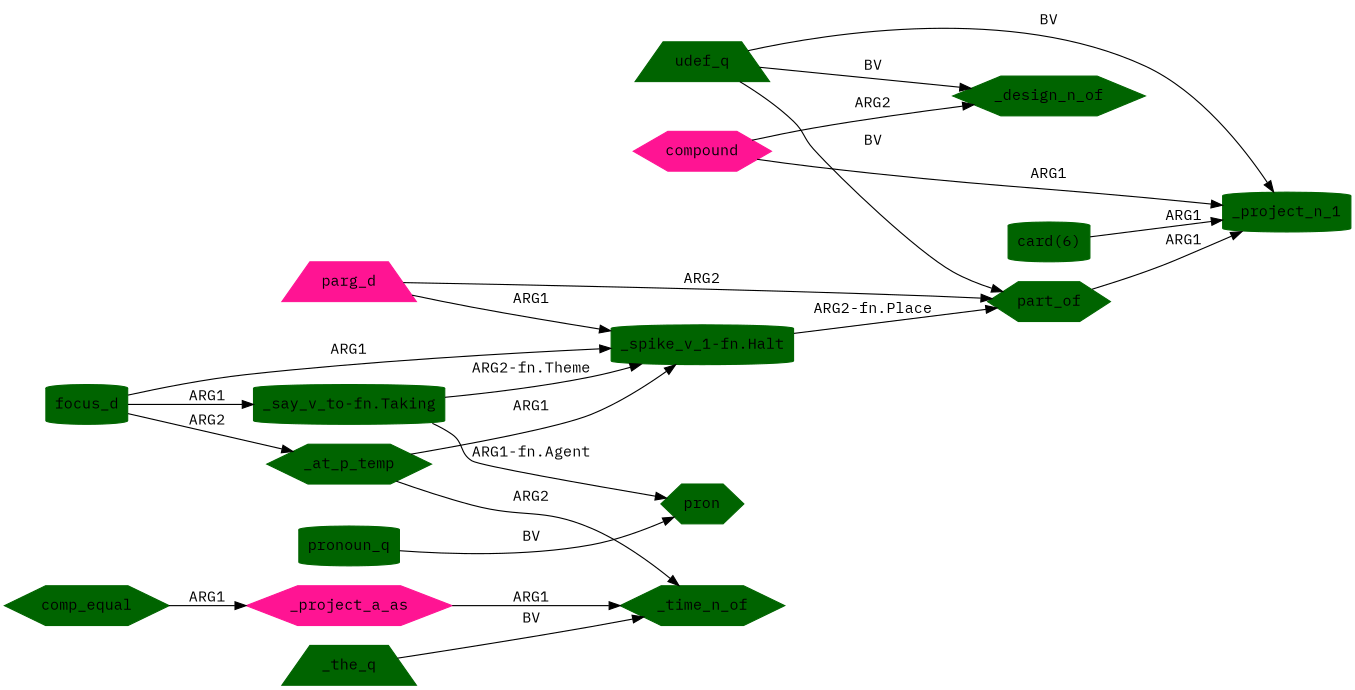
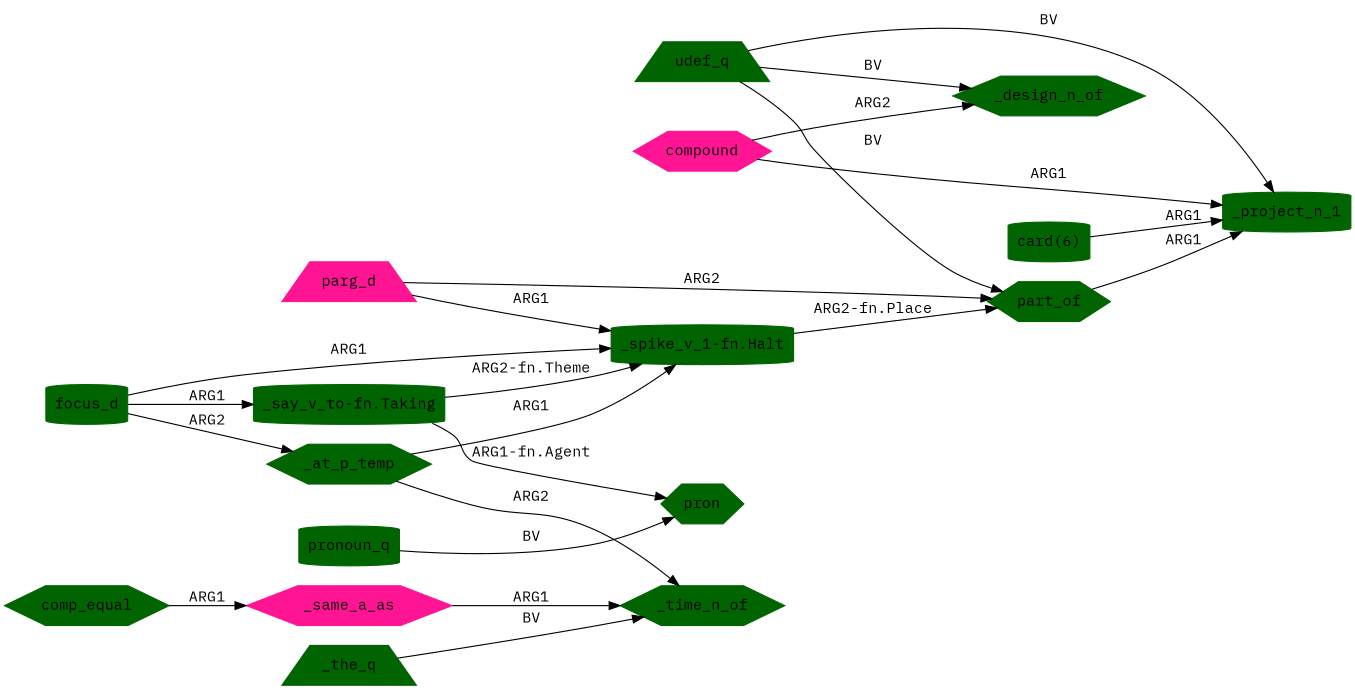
node "_project_a_as": label "_project_a_as" -> "_same_a_as"
